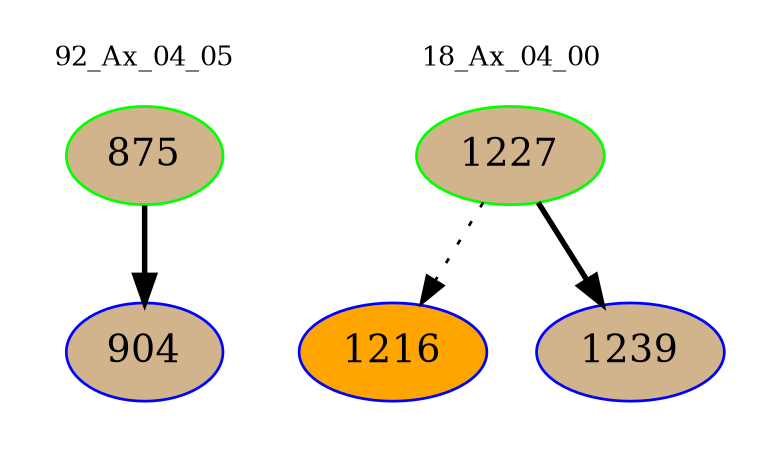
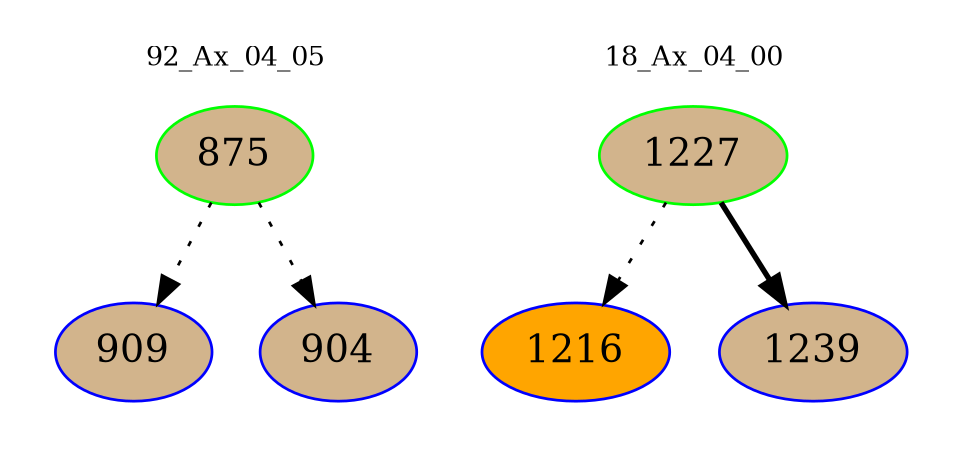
edge "875" -> "904": style bold -> dotted
node "909": added
